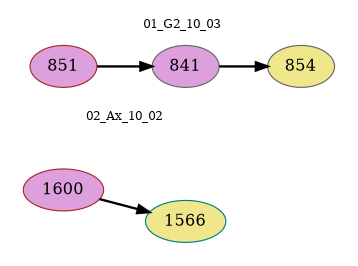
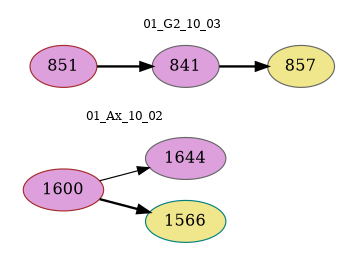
node "854": label "854" -> "857"
cluster "02_Ax_10_02": label "02_Ax_10_02" -> "01_Ax_10_02"
node "1644": added
